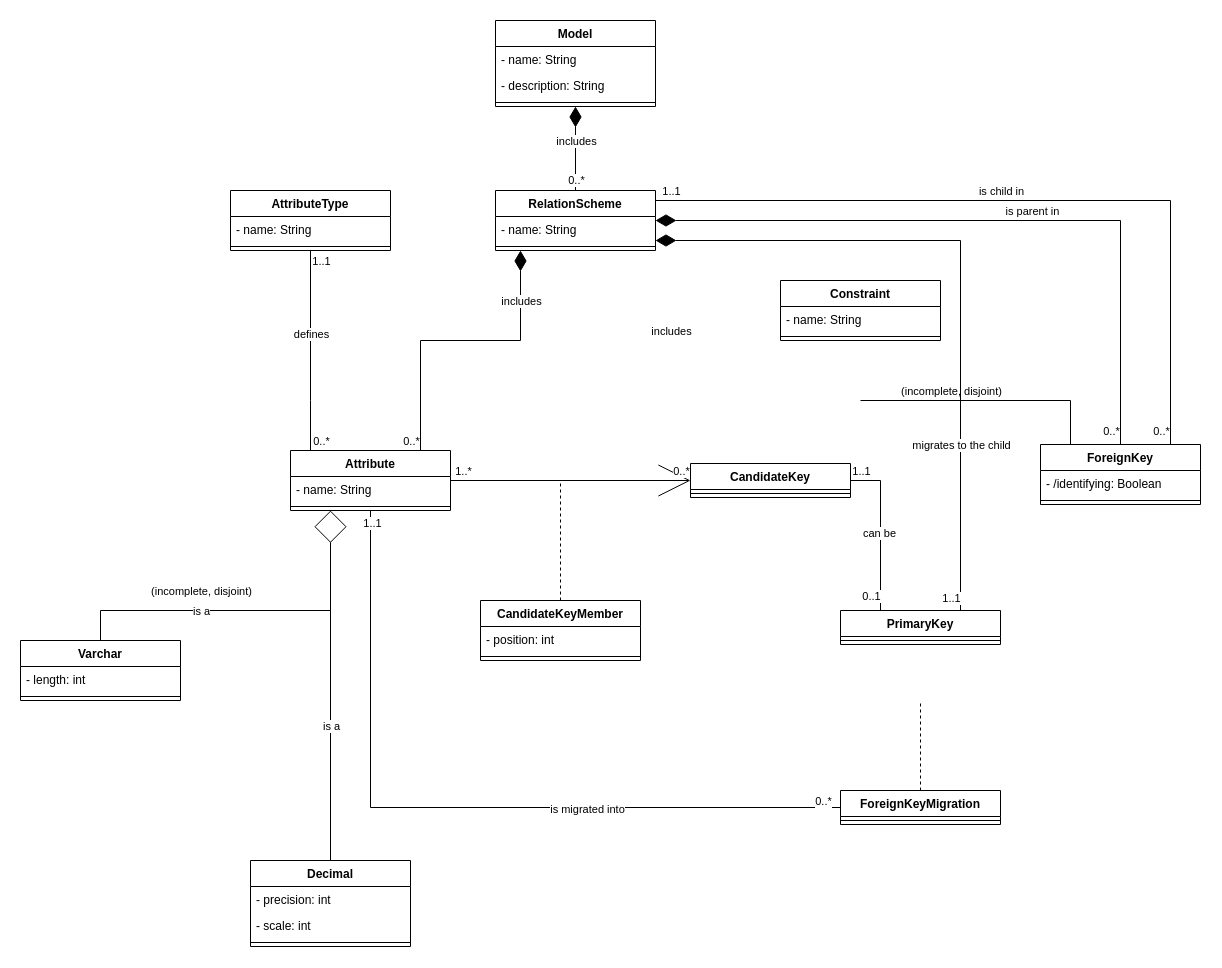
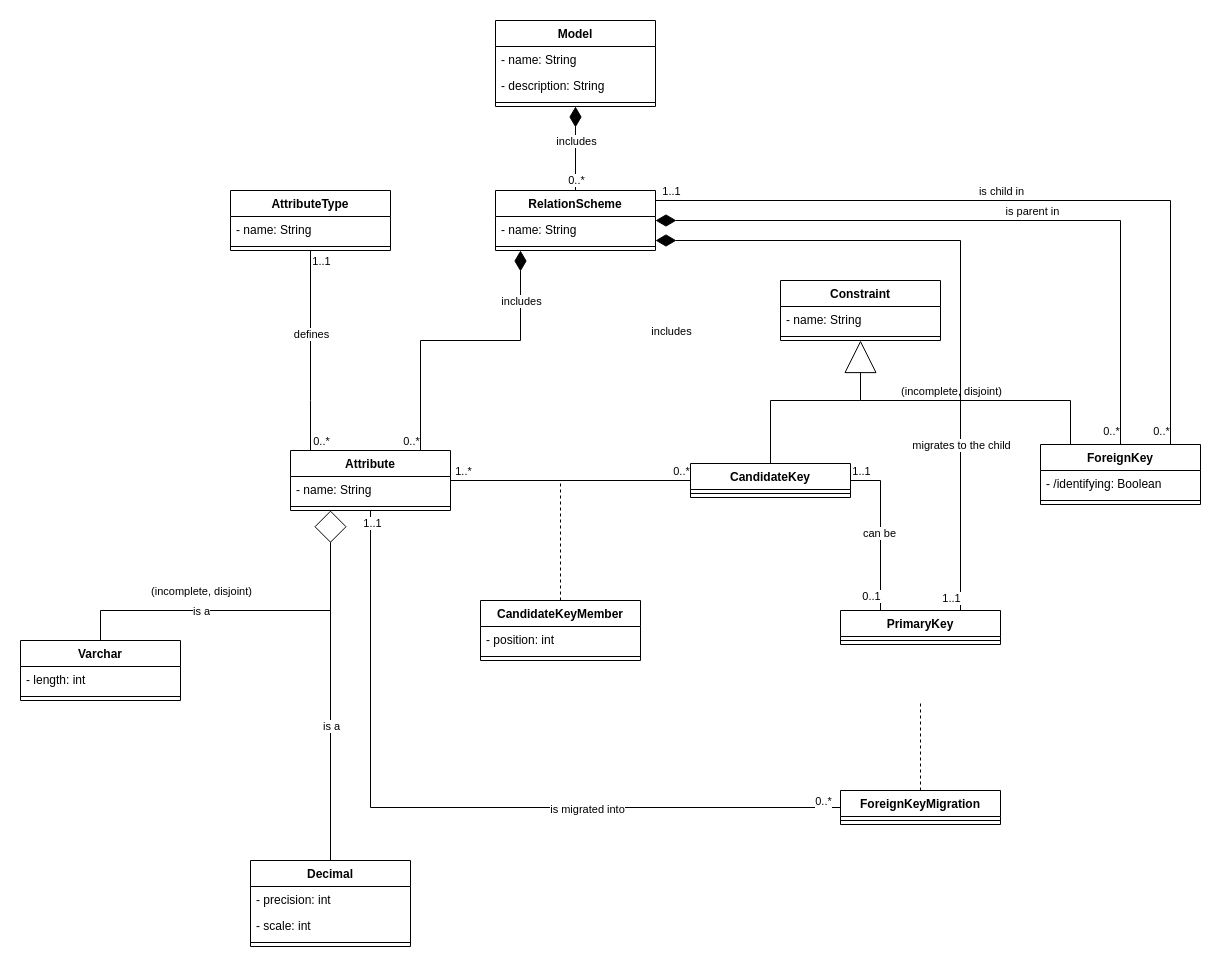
edge "CandidateKey" -> "Constraint": added
edge "Attribute" -> "CandidateKey": arrowhead open -> none
